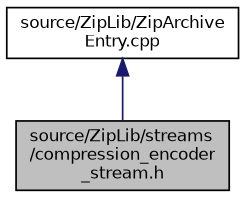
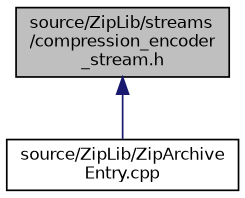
edge "source/ZipLib/streams /compression_encoder _stream.h" -> "source/ZipLib/ZipArchive Entry.cpp": reversed
